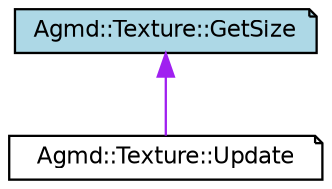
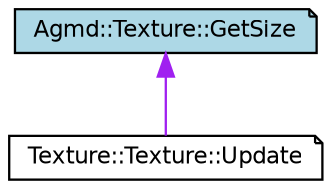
node "Agmd::Texture::Update": label "Agmd::Texture::Update" -> "Texture::Texture::Update"
